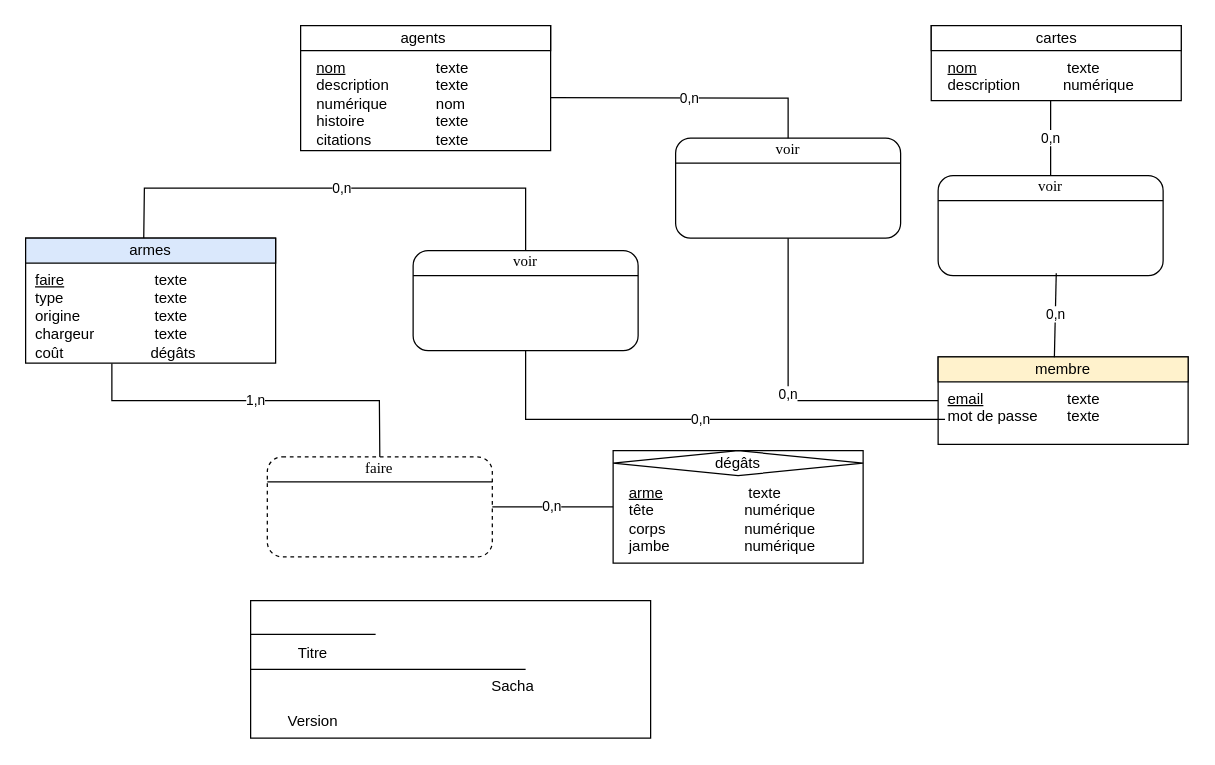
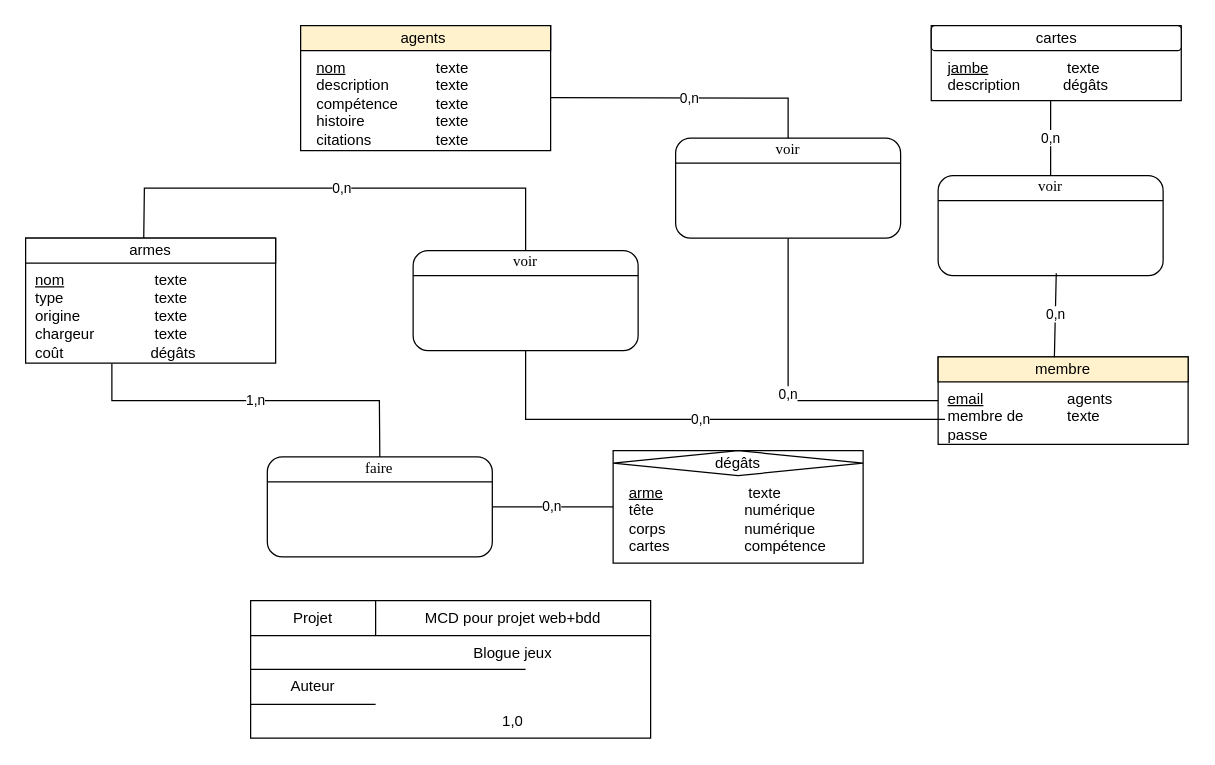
node "agents": fillcolor #ffffff -> #fff2cc
node "cartes": shape rectangle -> rounded rectangle
node "nom description": label "nom description" -> "jambe description"
node "texte numérique": label "texte numérique" -> "texte dégâts"
node "nom description numérique histoire citations": label "nom description numérique histoire citations" -> "nom description compétence histoire citations"
node "texte texte nom texte texte": label "texte texte nom texte texte" -> "texte texte texte texte texte"
node "armes": fillcolor #dae8fc -> #ffffff
node "faire type origine chargeur coût": label "faire type origine chargeur coût" -> "nom type origine chargeur coût"
node "email mot de passe": label "email mot de passe" -> "email membre de passe"
node "texte texte": label "texte texte" -> "agents texte"
node "faire": style dashed -> solid
node "arme tête corps jambe": label "arme tête corps jambe" -> "arme tête corps cartes"
node "texte numérique numérique numérique": label "texte numérique numérique numérique" -> "texte numérique numérique compétence"
node "Projet": added
node "MCD pour projet web+bdd": added
node "Titre": removed
node "Blogue jeux": added
node "Auteur": added
node "Sacha": removed
node "Version": removed
node "1,0": added
